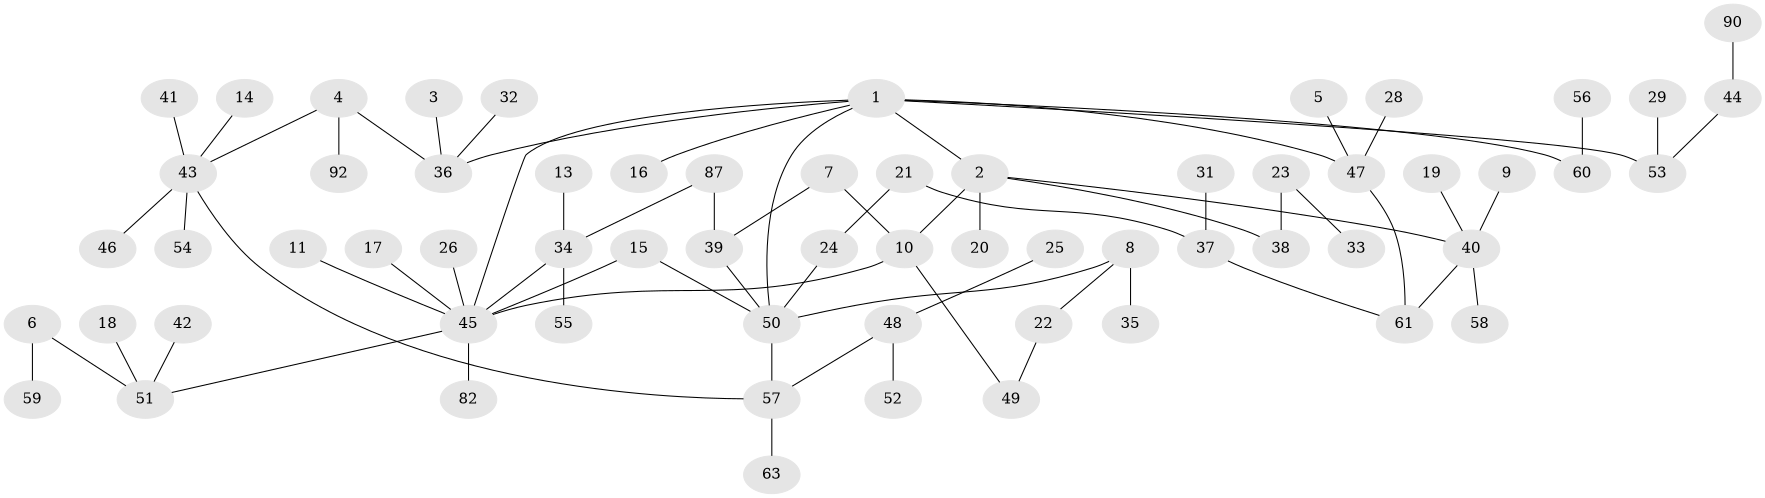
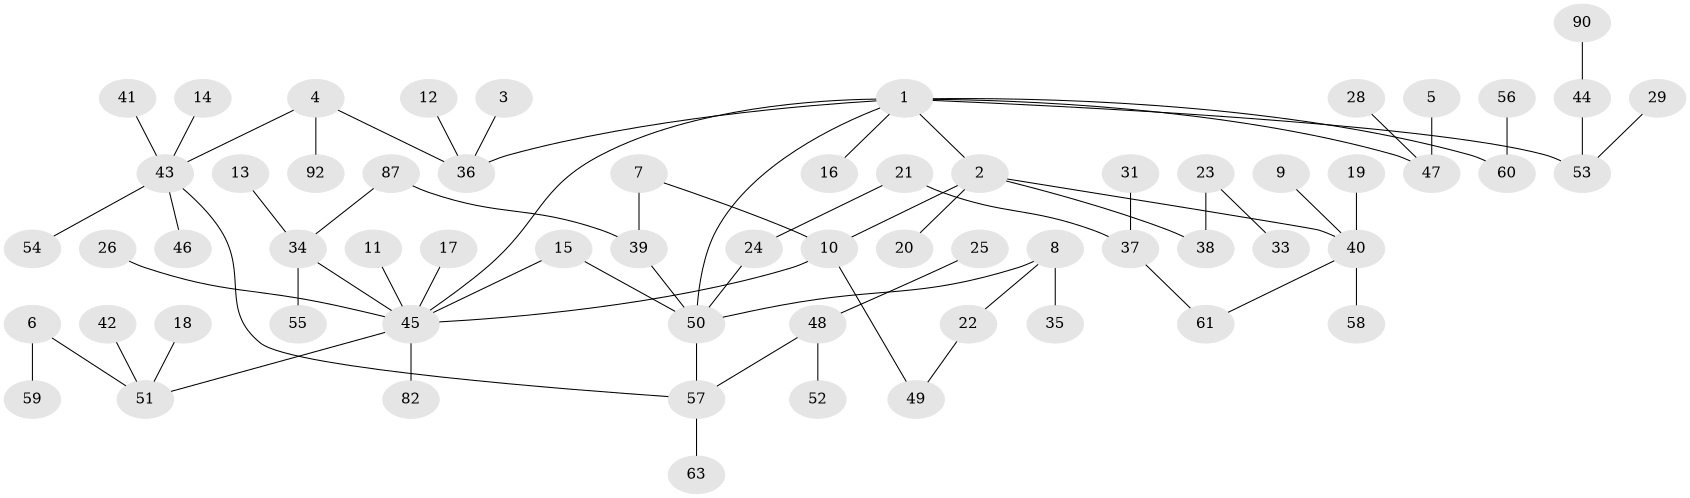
node "32": label "32" -> "12"
edge "47" -- "61": removed
